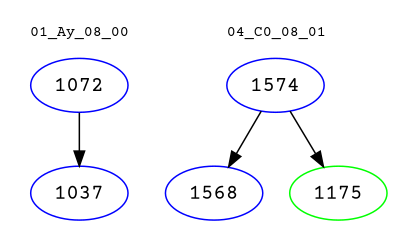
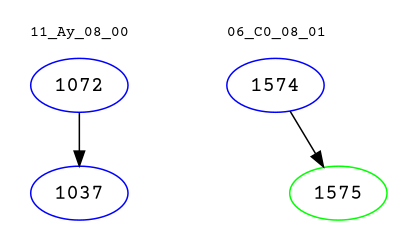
cluster "01_Ay_08_00": label "01_Ay_08_00" -> "11_Ay_08_00"
cluster "04_C0_08_01": label "04_C0_08_01" -> "06_C0_08_01"
node "1568": removed
node "1175": label "1175" -> "1575"
